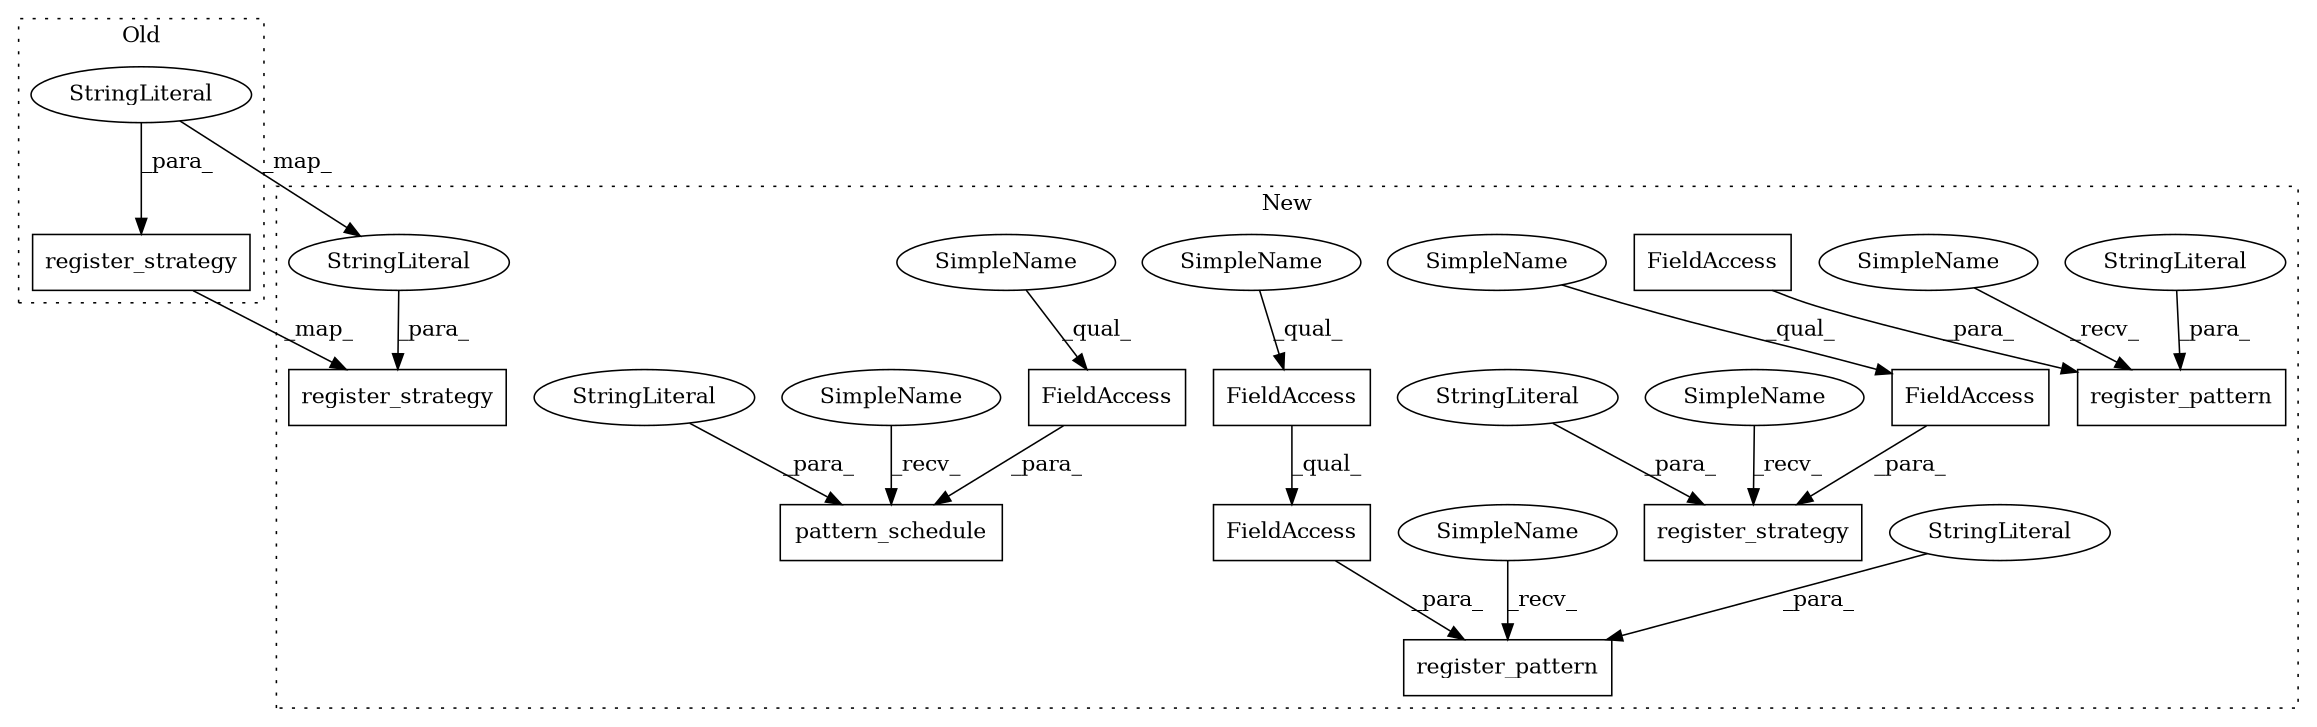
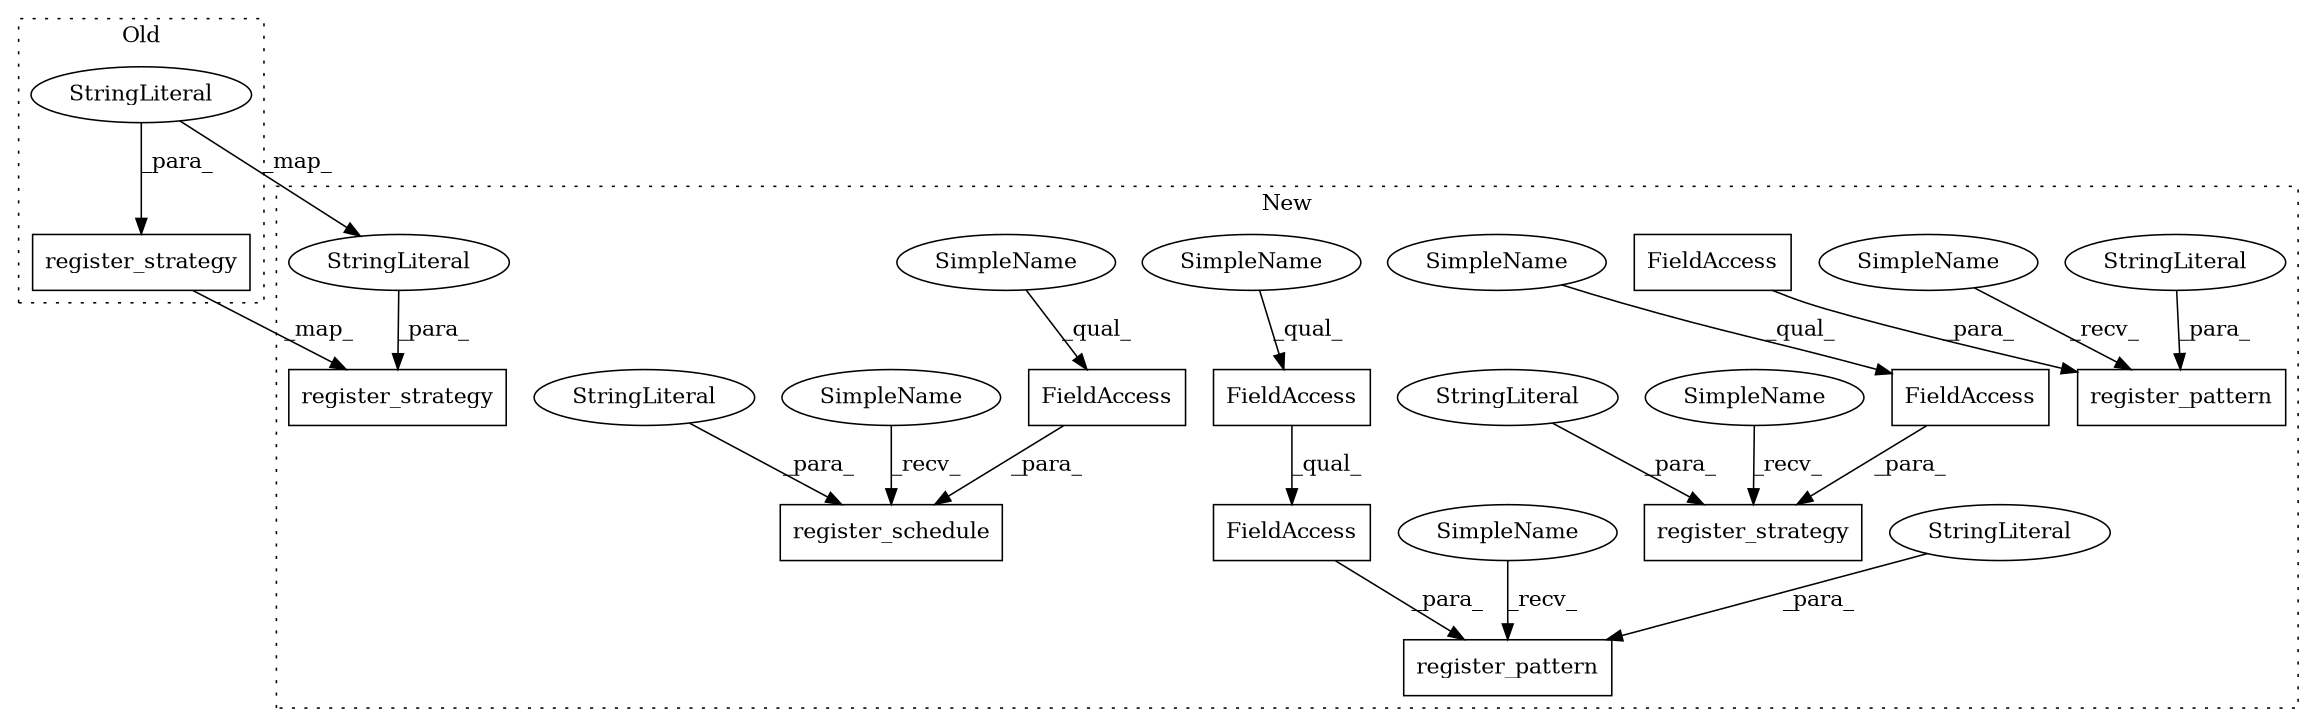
node "pattern_schedule": label "pattern_schedule" -> "register_schedule"
